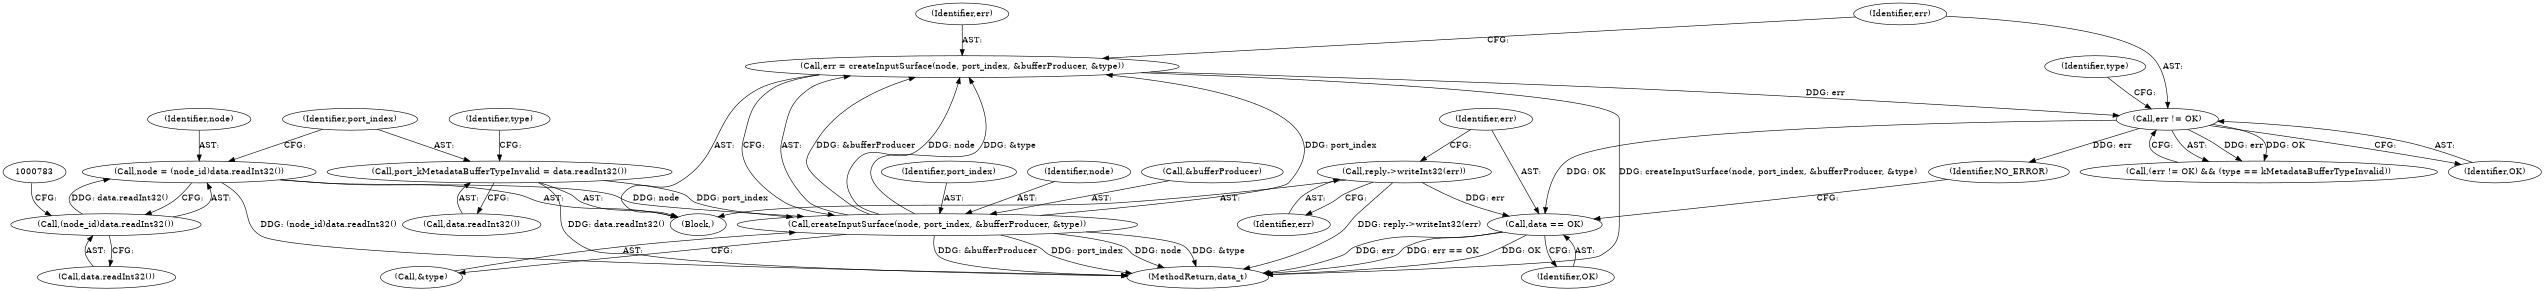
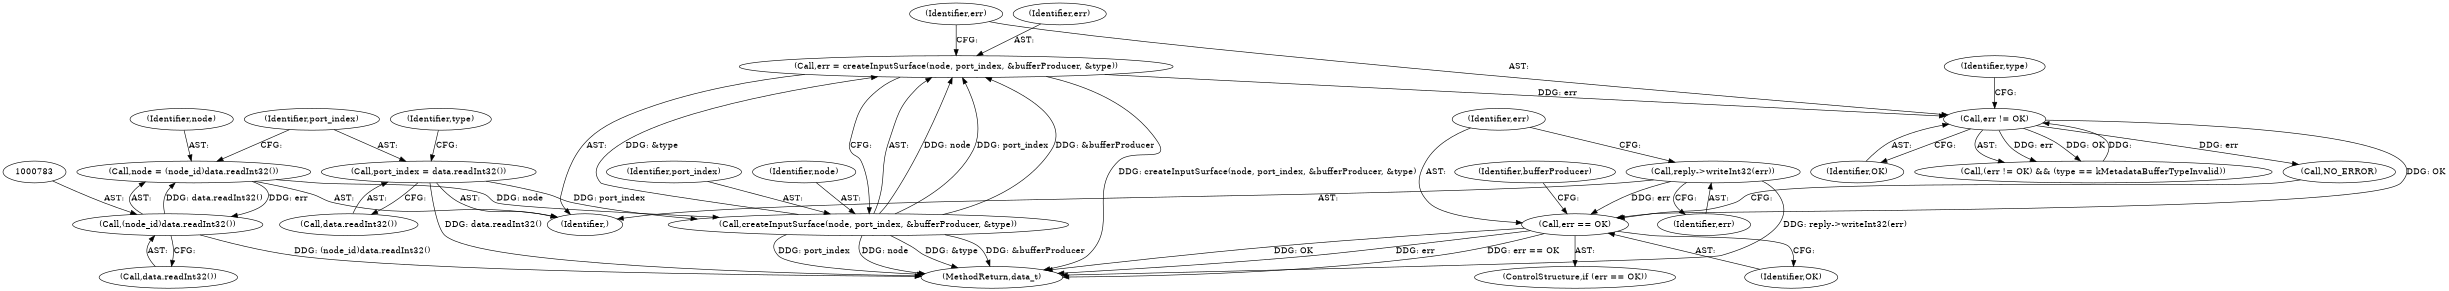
edge "(Call,(err != OK) && (type == kMetadataBufferTypeInvalid))" -> "(Call,err != OK)": label "CFG: " -> "DDG: "
node "(Call,port_kMetadataBufferTypeInvalid = data.readInt32())": label "(Call,port_kMetadataBufferTypeInvalid = data.readInt32())" -> "(Call,port_index = data.readInt32())"
node "(Call,&bufferProducer)": removed
node "(Identifier,bufferProducer)": added
node "(Identifier,NO_ERROR)": label "(Identifier,NO_ERROR)" -> "(Call,NO_ERROR)"
edge "1000783" -> "(Call,(node_id)data.readInt32())": label "CFG: " -> "AST: "
edge "(Call,node = (node_id)data.readInt32())" -> "(Call,(node_id)data.readInt32())": label "CFG: " -> "DDG: err"
node "(Block,)": label "(Block,)" -> "(Identifier,)"
node "(Call,data == OK)": label "(Call,data == OK)" -> "(Call,err == OK)"
edge "(Call,node = (node_id)data.readInt32())" -> "(MethodReturn,data_t)": now "(Call,(node_id)data.readInt32())" -> "(MethodReturn,data_t)"
node "(Call,&type)": removed
node "(ControlStructure,if (err == OK))": added
